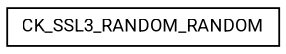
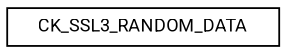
node "CK_SSL3_RANDOM_RANDOM": label "CK_SSL3_RANDOM_RANDOM" -> "CK_SSL3_RANDOM_DATA"
